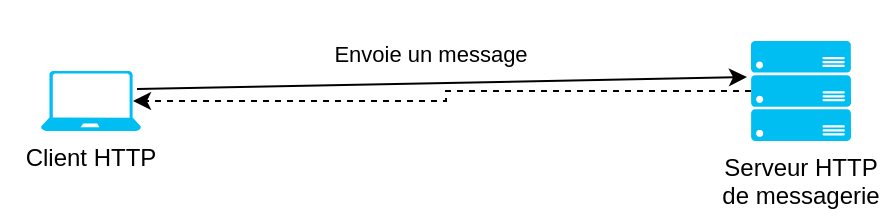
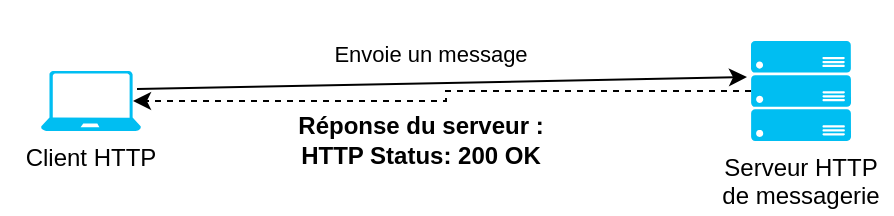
node "Réponse du serveur : HTTP Status: 200 OK": added
